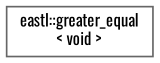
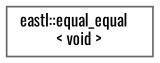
node "eastl::greater_equal < void >": label "eastl::greater_equal < void >" -> "eastl::equal_equal < void >"
